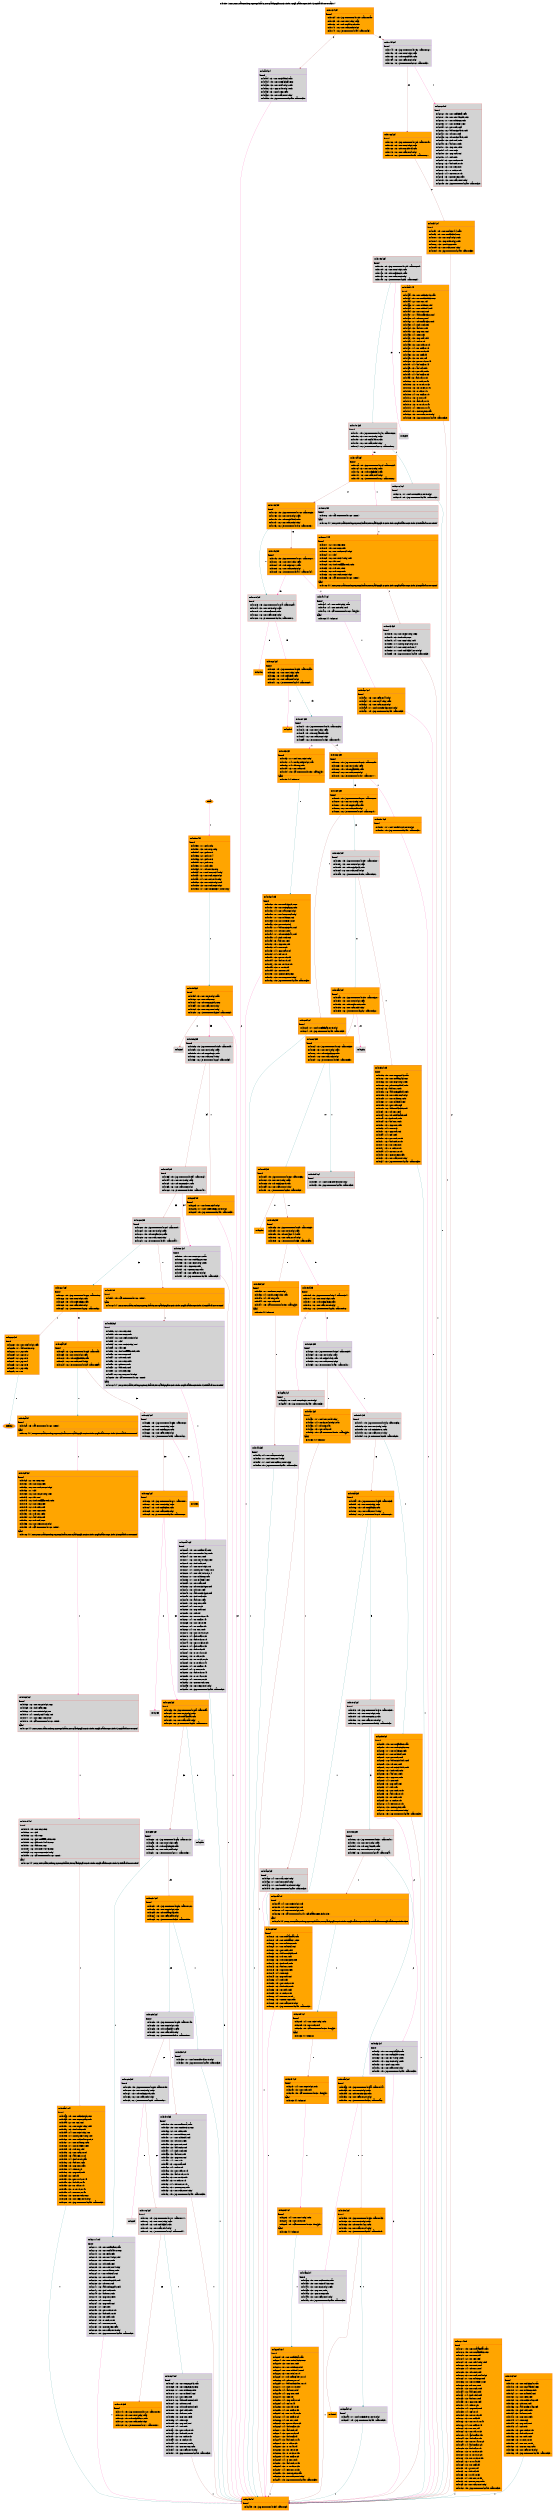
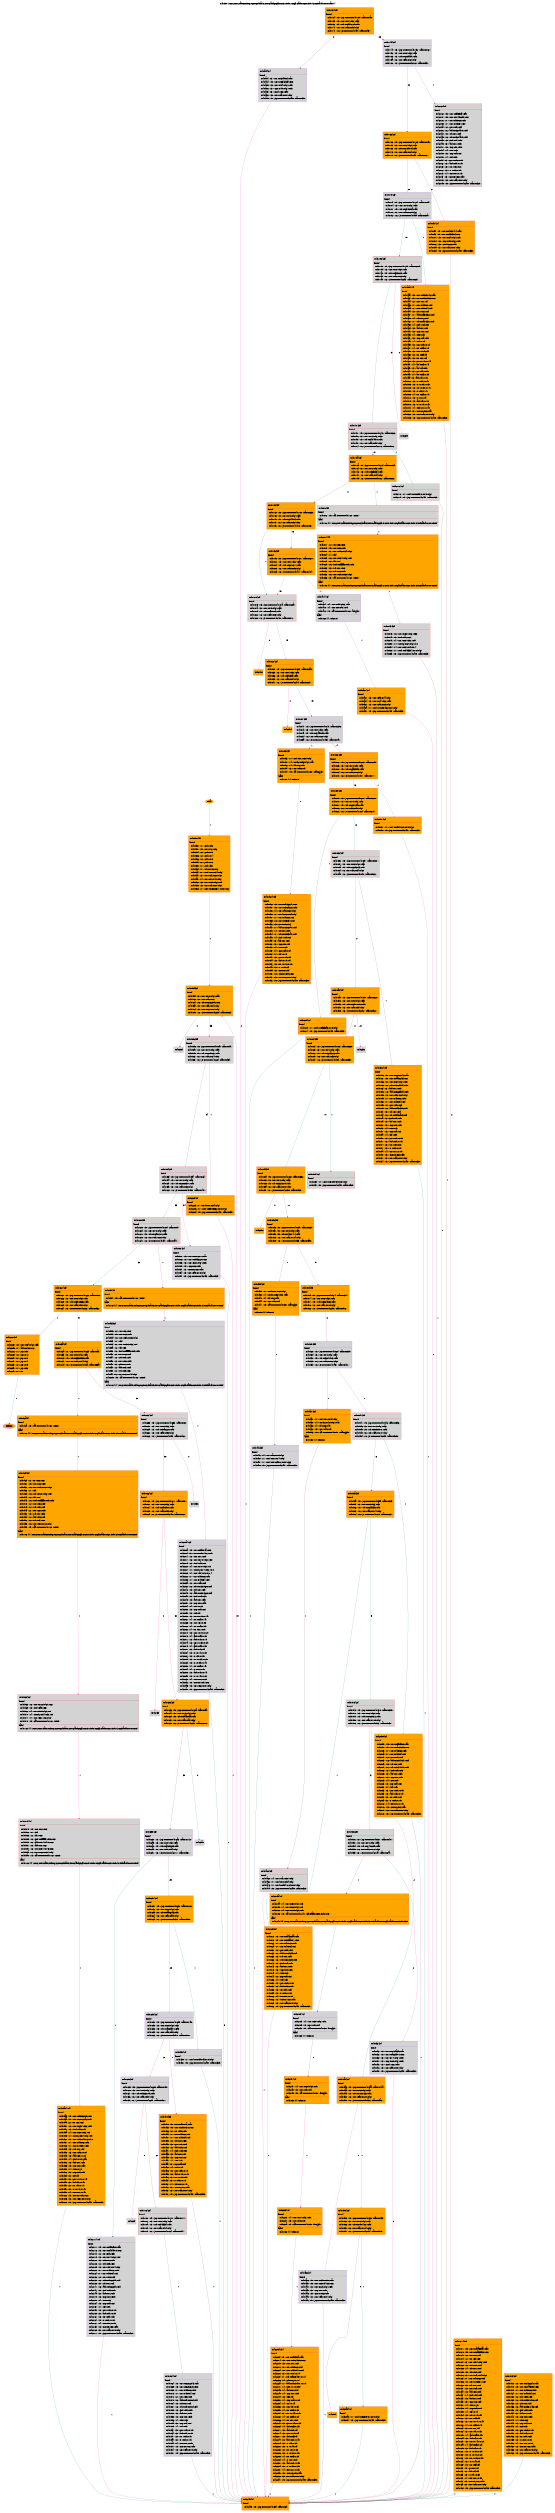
node "0x40177f [25]": added
node "0x4022a6 [12]": removed
node "0x4019fc": fillcolor orange -> lightgrey
node "0x4021eb [12]": fillcolor orange -> lightgrey
node "0x401f7e [83]": fillcolor lightgrey -> orange
node "0x40171b [25]": removed
node "0x4020ad [12]": fillcolor lightgrey -> orange
